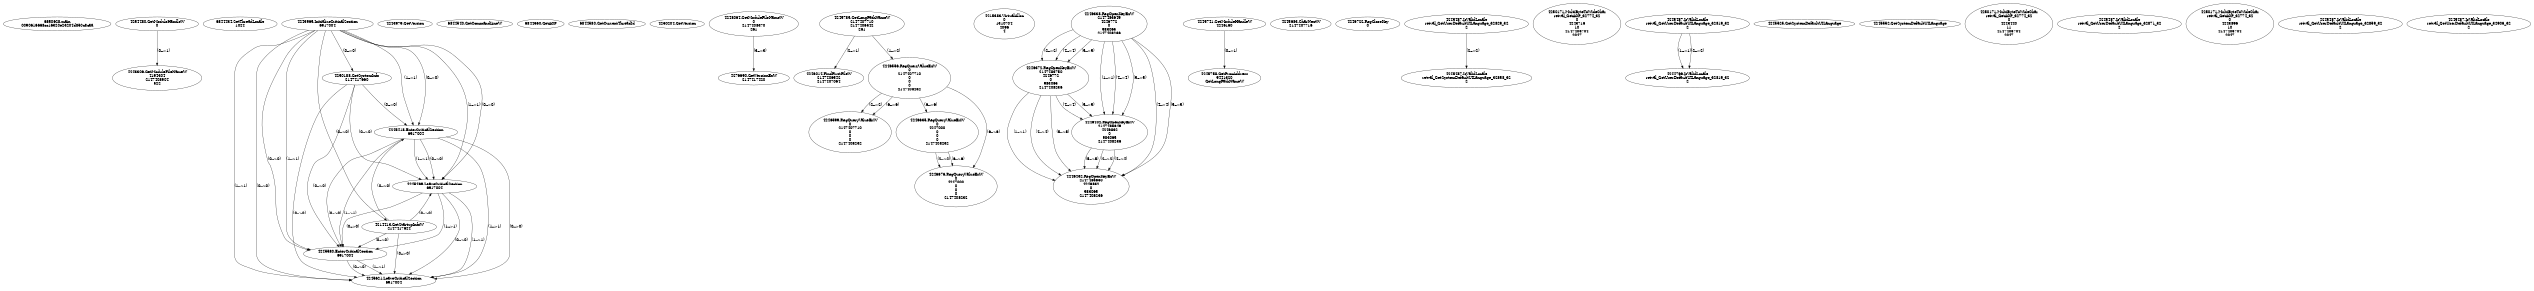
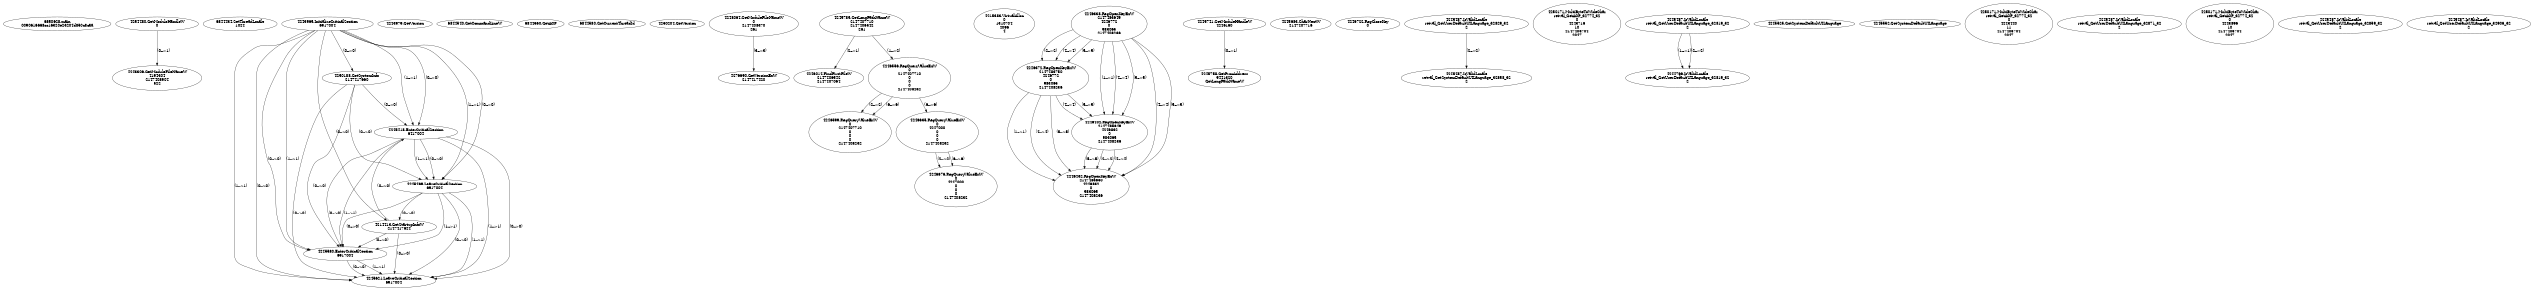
edge "4246556.RegQueryValueExW 0 2147407710 0 0 0 2147408232" -> "4246676.RegQueryValueExW 0 4247000 0 0 0 2147408232": removed, label "(6-->6)"
node "4245418.EnterCriticalSection 6917004": label "4245418.EnterCriticalSection 6917004" -> "4245418.EnterCriticalSection 6417004"
edge "4214413.GetStartupInfoW 2147417624" -> "4245469.LeaveCriticalSection 6917004": reversed
